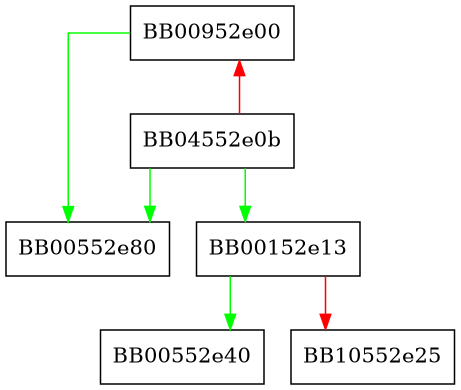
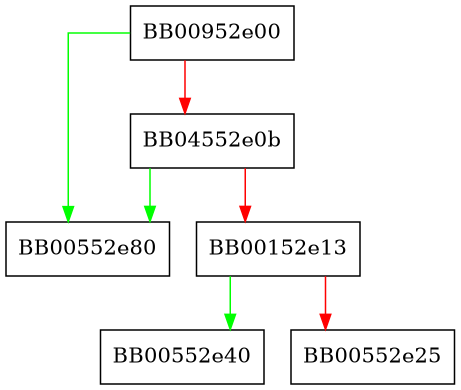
edge "BB04552e0b" -> "BB00952e00": reversed
edge "BB04552e0b" -> "BB00152e13": color green -> red
node "BB10552e25": label "BB10552e25" -> "BB00552e25"
